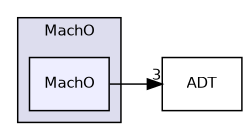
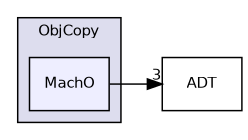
cluster "MachO": label "MachO" -> "ObjCopy"
